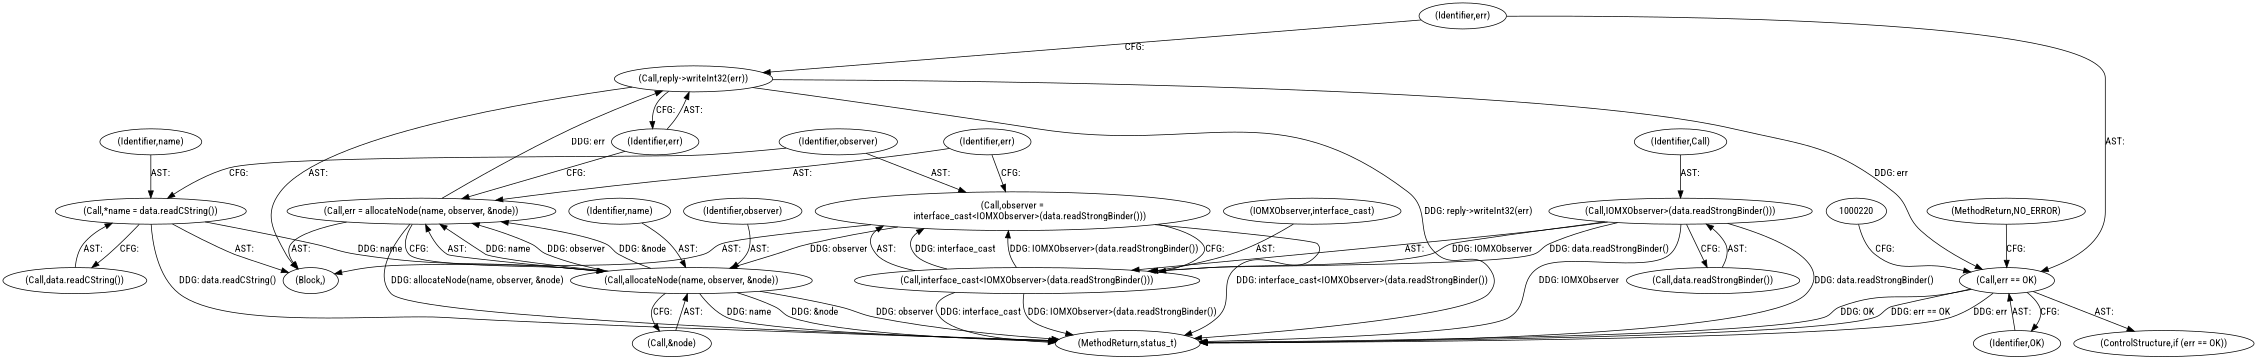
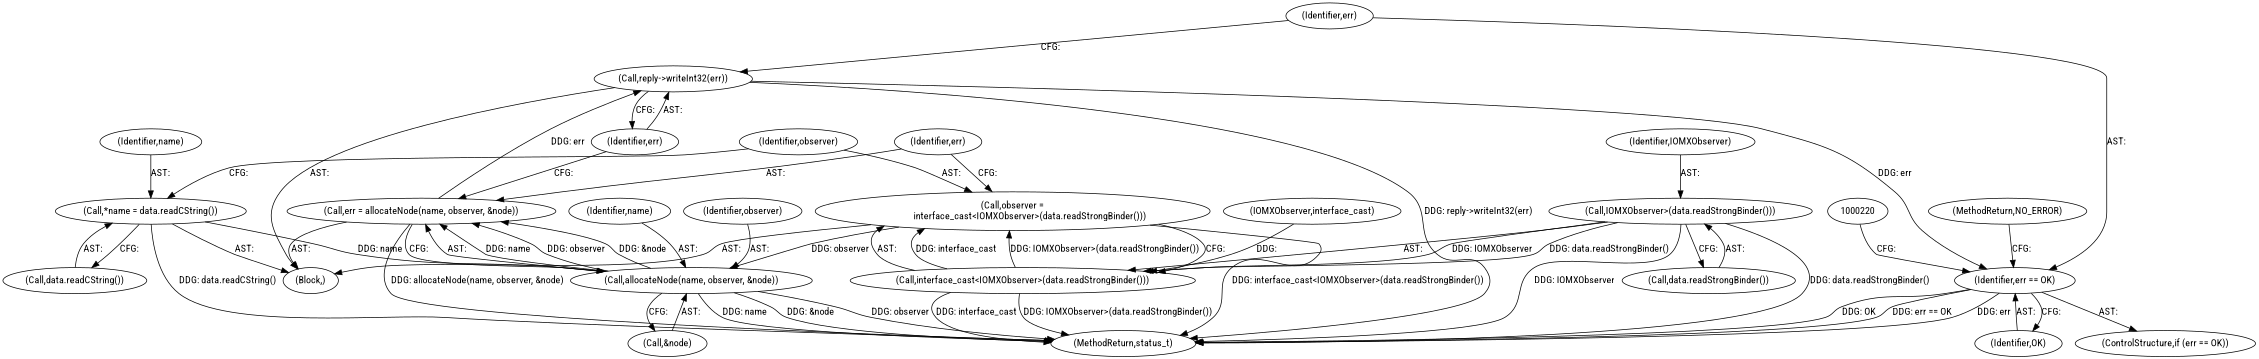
node "(Identifier,Call)": label "(Identifier,Call)" -> "(Identifier,IOMXObserver)"
edge "(IOMXObserver,interface_cast)" -> "(Call,interface_cast<IOMXObserver>(data.readStrongBinder()))": label "AST: " -> "DDG: "
node "(Call,err == OK)": label "(Call,err == OK)" -> "(Identifier,err == OK)"
